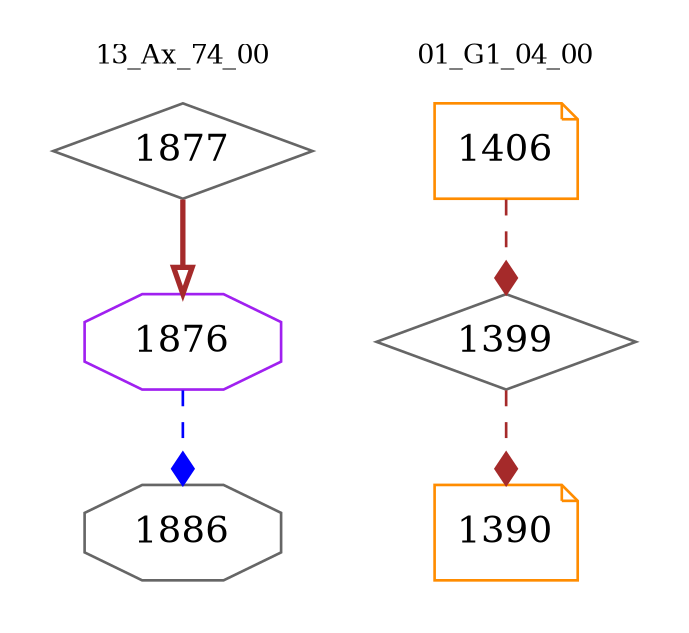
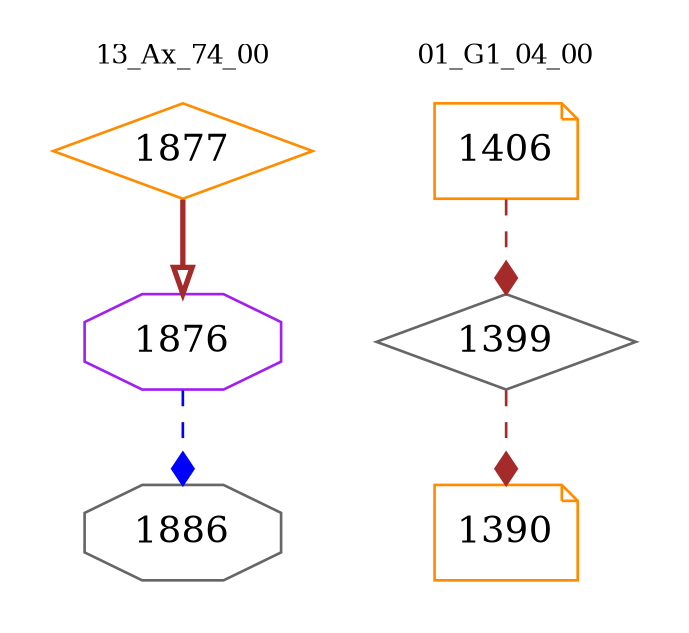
node "1877": color gray40 -> darkorange
